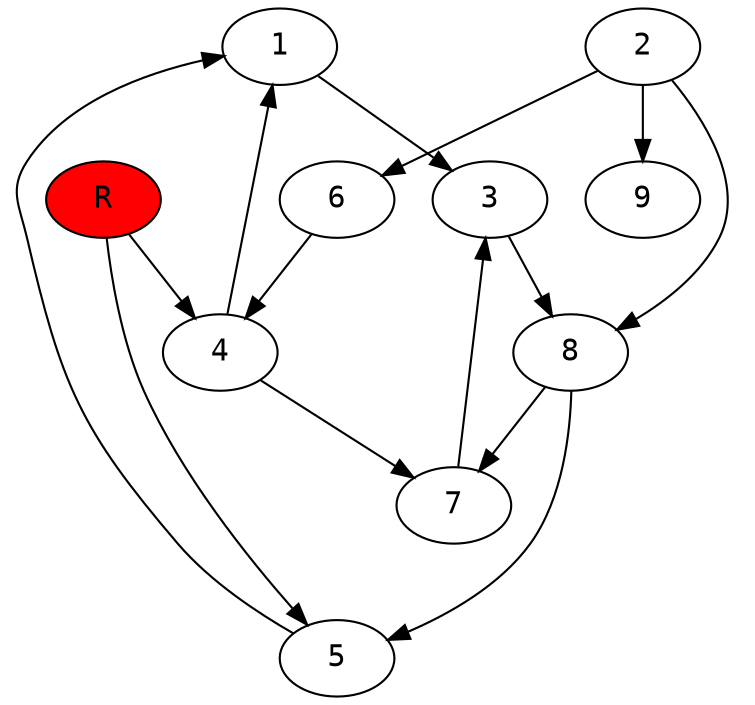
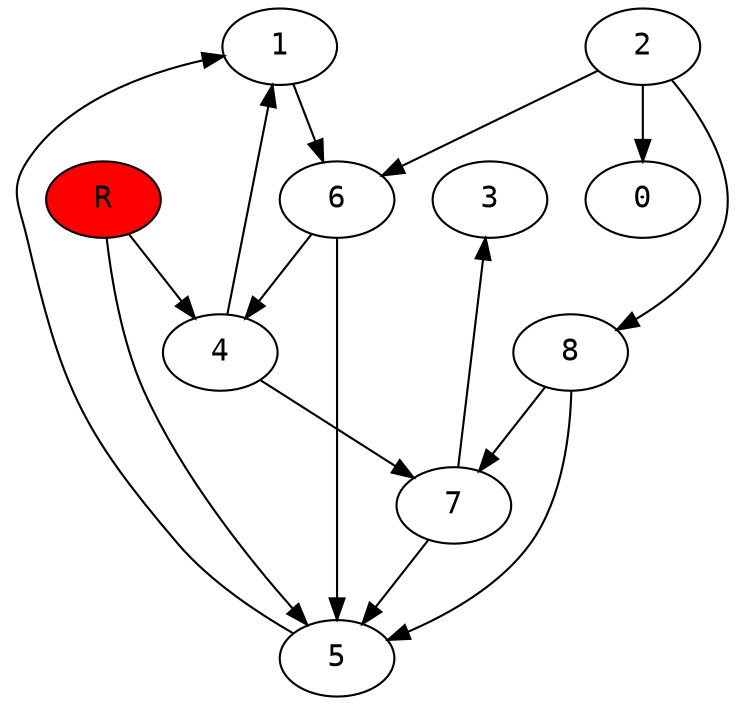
edge "1" -> "3": now "1" -> "6"
node "9": label "9" -> "0"
edge "3" -> "8": removed
edge "6" -> "5": added
edge "7" -> "5": added
